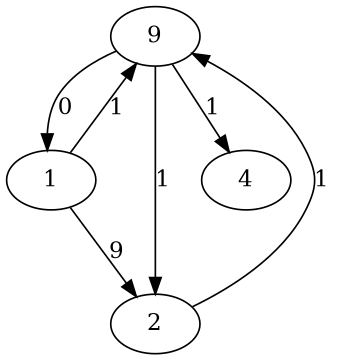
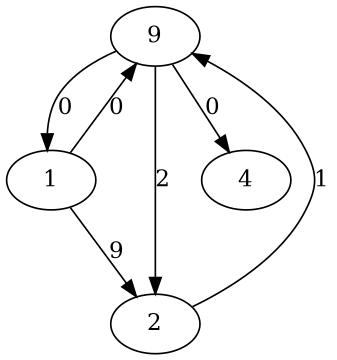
edge "1" -> "9": label "1" -> "0"
edge "9" -> "4": label "1" -> "0"
edge "9" -> "2": label "1" -> "2"
